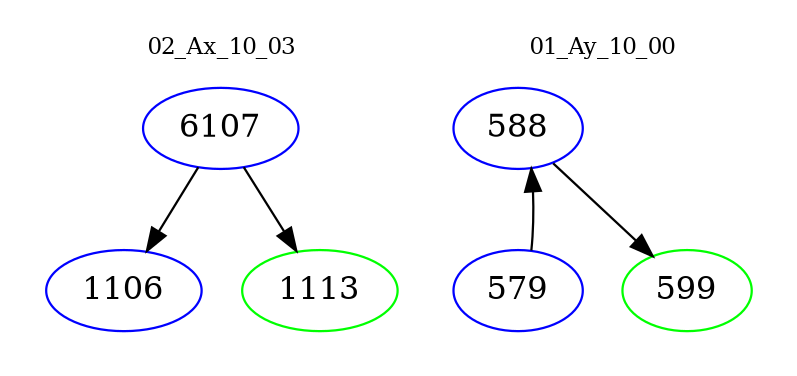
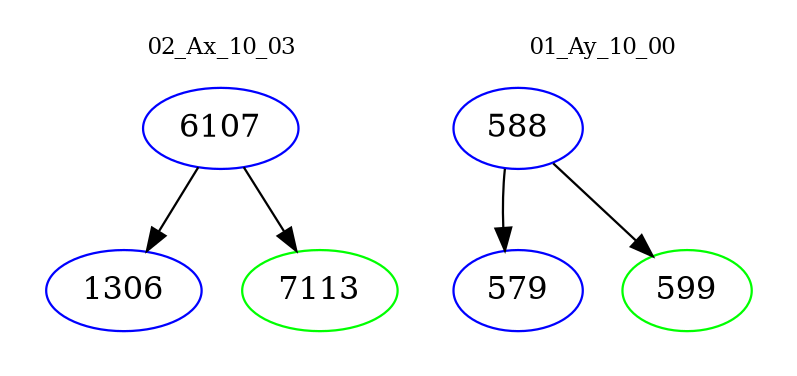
edge "579" -> "588": reversed
node "1106": label "1106" -> "1306"
node "1113": label "1113" -> "7113"
